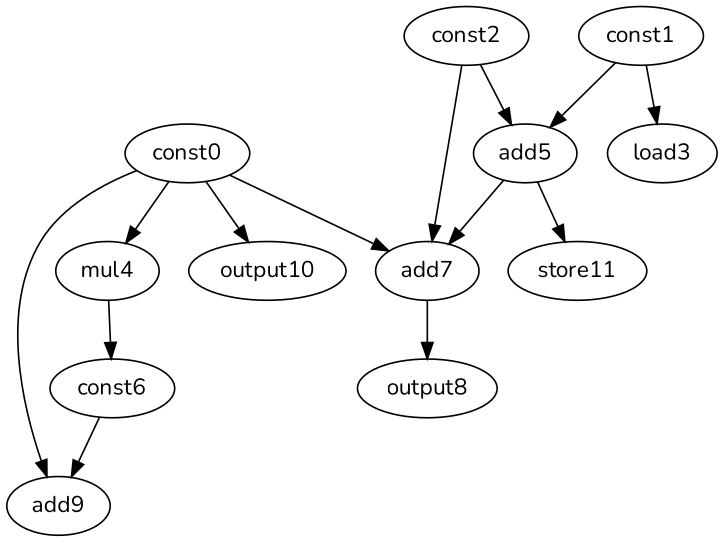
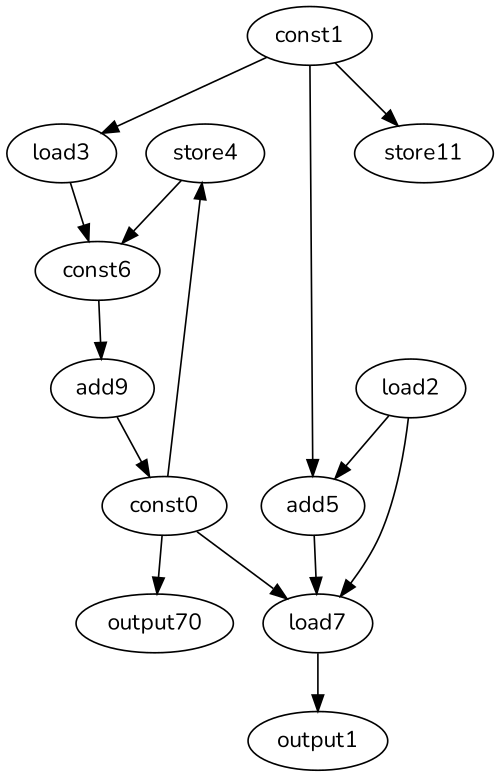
node "const2": label "const2" -> "load2"
edge "load3" -> "const6": added
edge "add5" -> "store11": now "const1" -> "store11"
node "mul4": label "mul4" -> "store4"
node "output10": label "output10" -> "output70"
node "add7": label "add7" -> "load7"
edge "const0" -> "add9": reversed
node "output8": label "output8" -> "output1"
